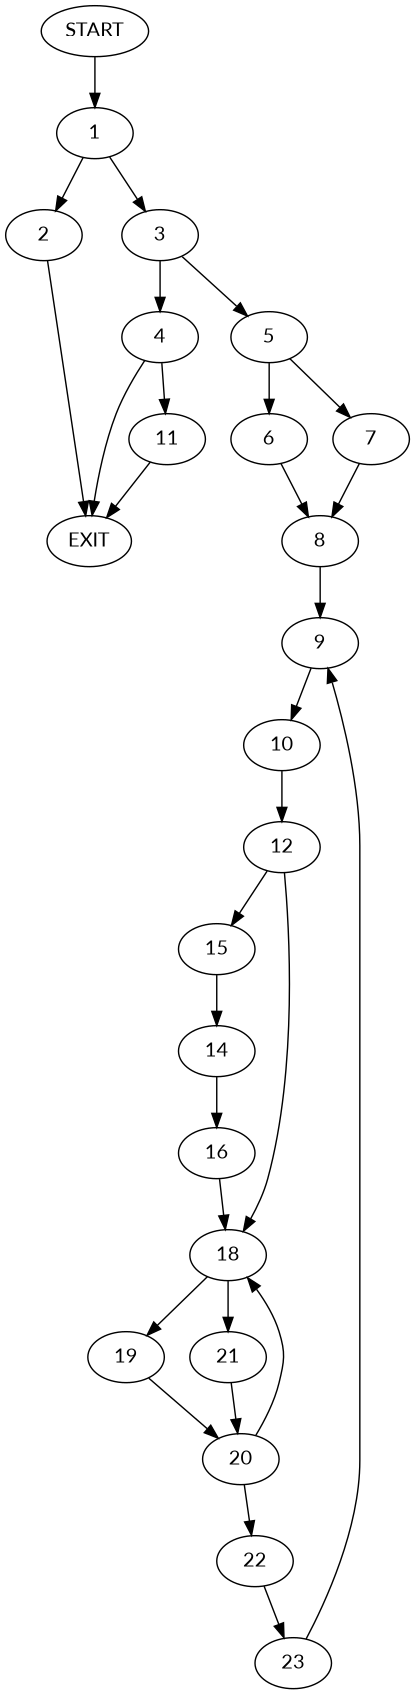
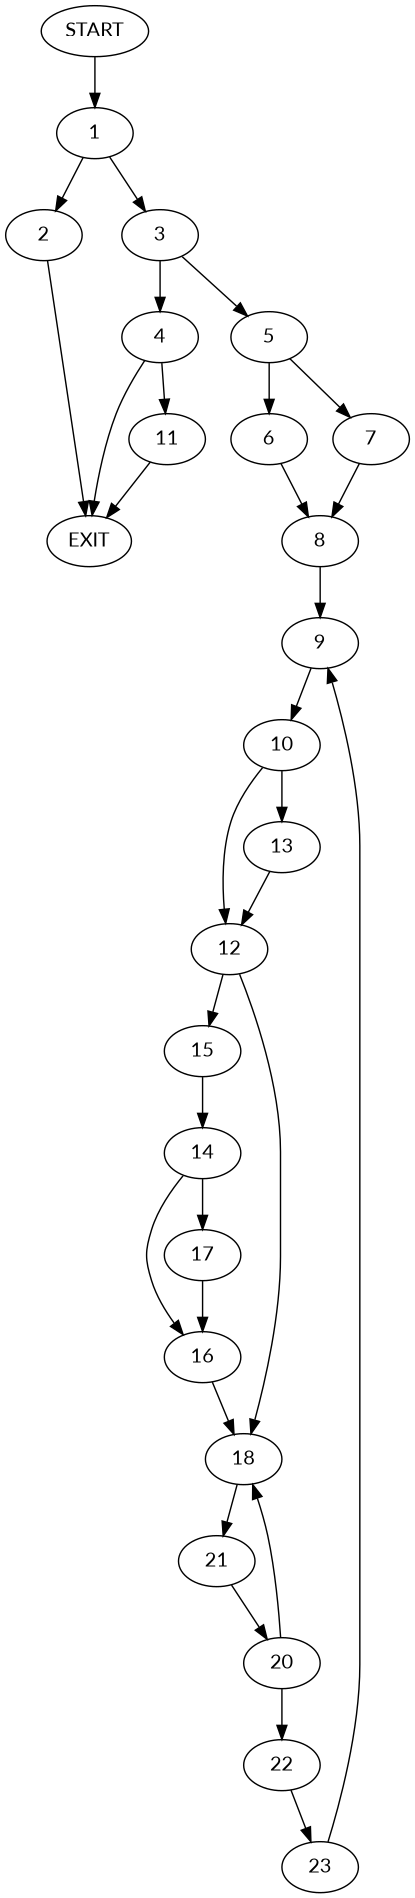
node "13": added
node "17": added
node "19": removed
